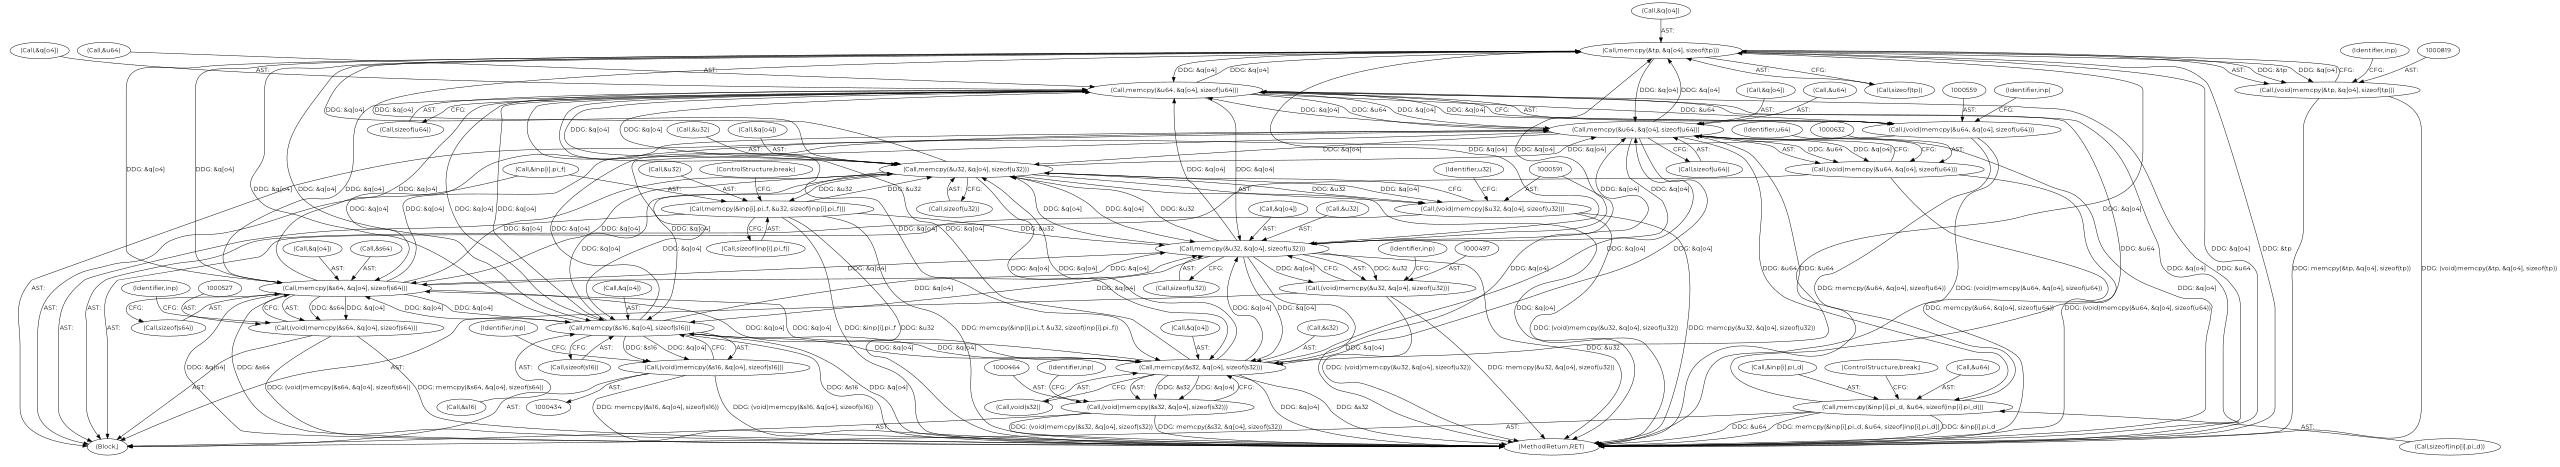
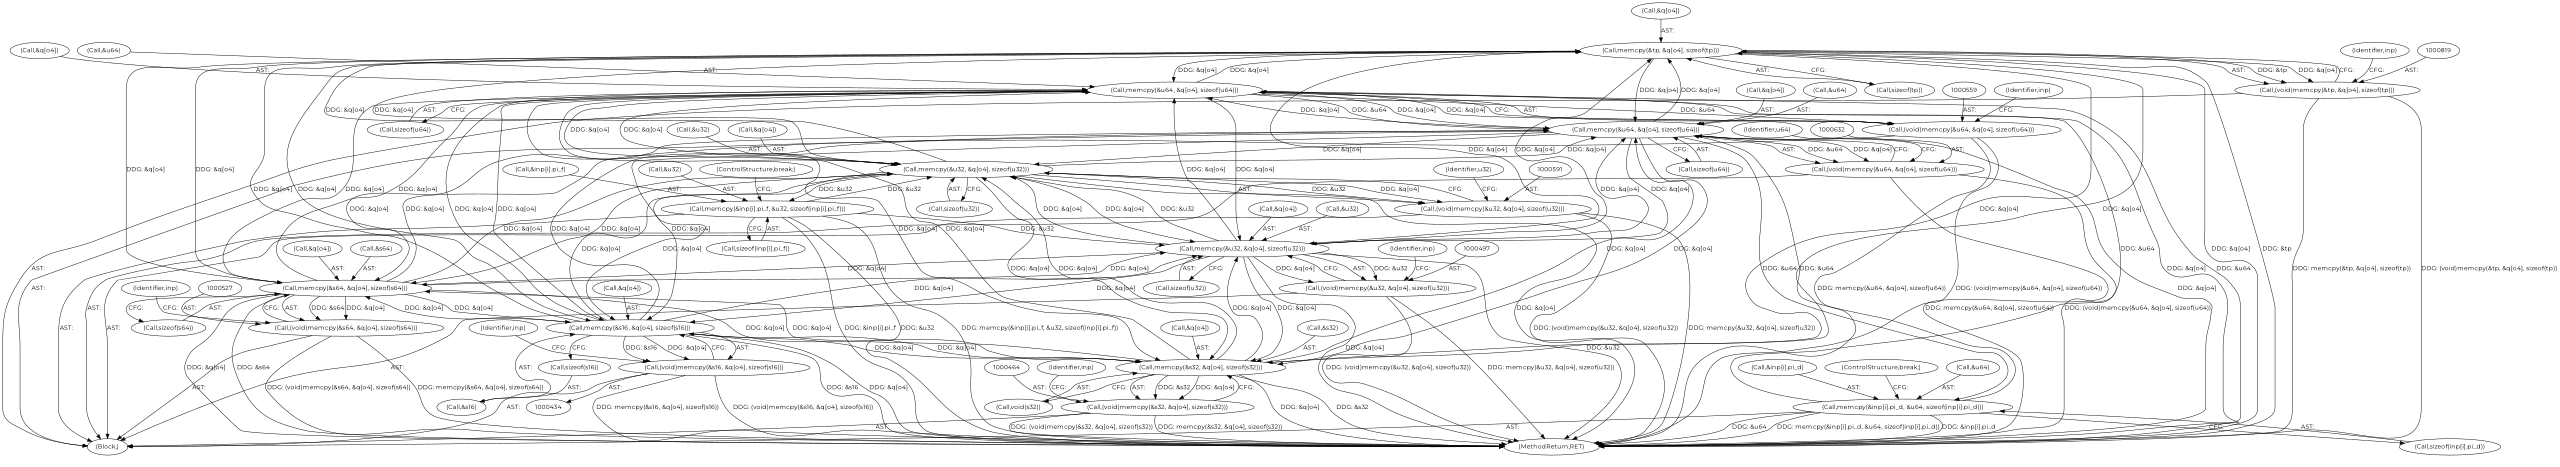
edge "(Call,&inp[i].pi_f)" -> "(Block,)": now "(Call,(void)memcpy(&tp, &q[o4], sizeof(tp)))" -> "(Block,)"
edge "1000591" -> "(Call,memcpy(&s32, &q[o4], sizeof(s32)))": now "(Call,memcpy(&tp, &q[o4], sizeof(tp)))" -> "(Call,memcpy(&s32, &q[o4], sizeof(s32)))"
edge "(Call,sizeof(s16))" -> "(Call,memcpy(&s16, &q[o4], sizeof(s16)))": now "(Call,sizeof(s16))" -> "(Call,&s16)"
edge "(Call,memcpy(&inp[i].pi_d, &u64, sizeof(inp[i].pi_d)))" -> "(Call,sizeof(inp[i].pi_d))": added, label "CFG:"
